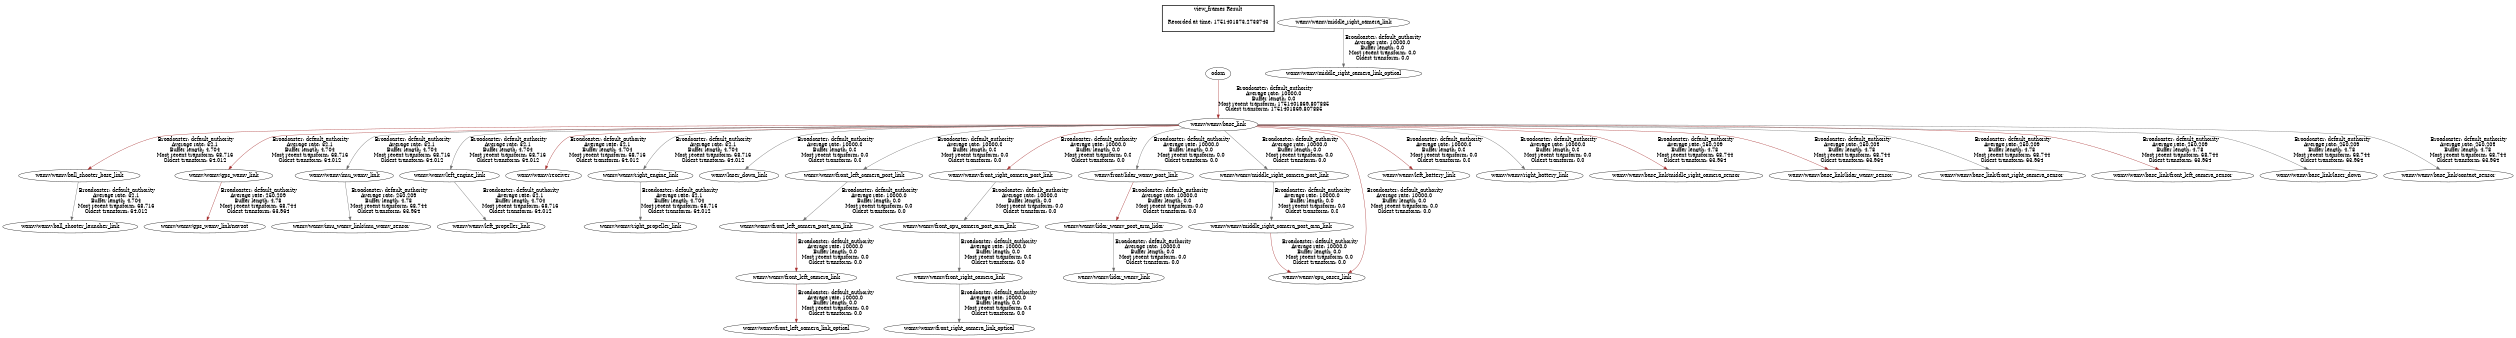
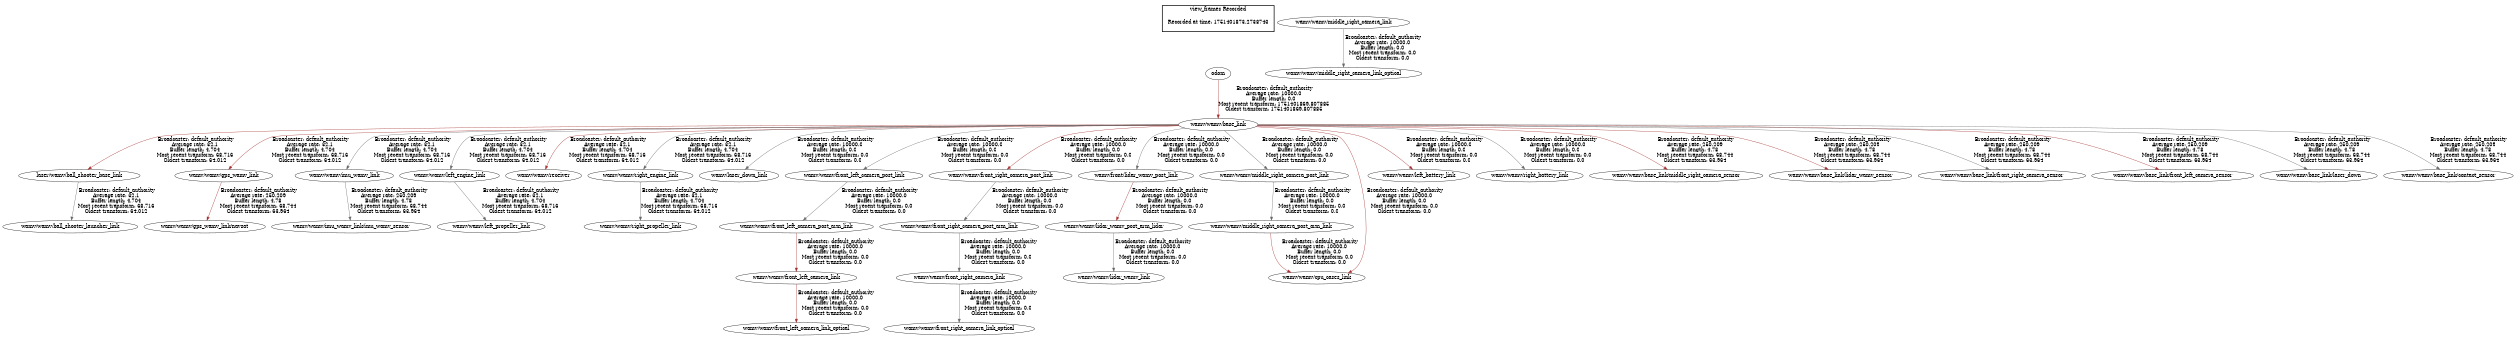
cluster "view_frames Result": label "view_frames Result" -> "view_frames Recorded"
node "wamv/wamv/ball_shooter_base_link": label "wamv/wamv/ball_shooter_base_link" -> "laser/wamv/ball_shooter_base_link"
node "wamv/wamv/front_cpu_camera_post_arm_link": label "wamv/wamv/front_cpu_camera_post_arm_link" -> "wamv/wamv/front_right_camera_post_arm_link"
